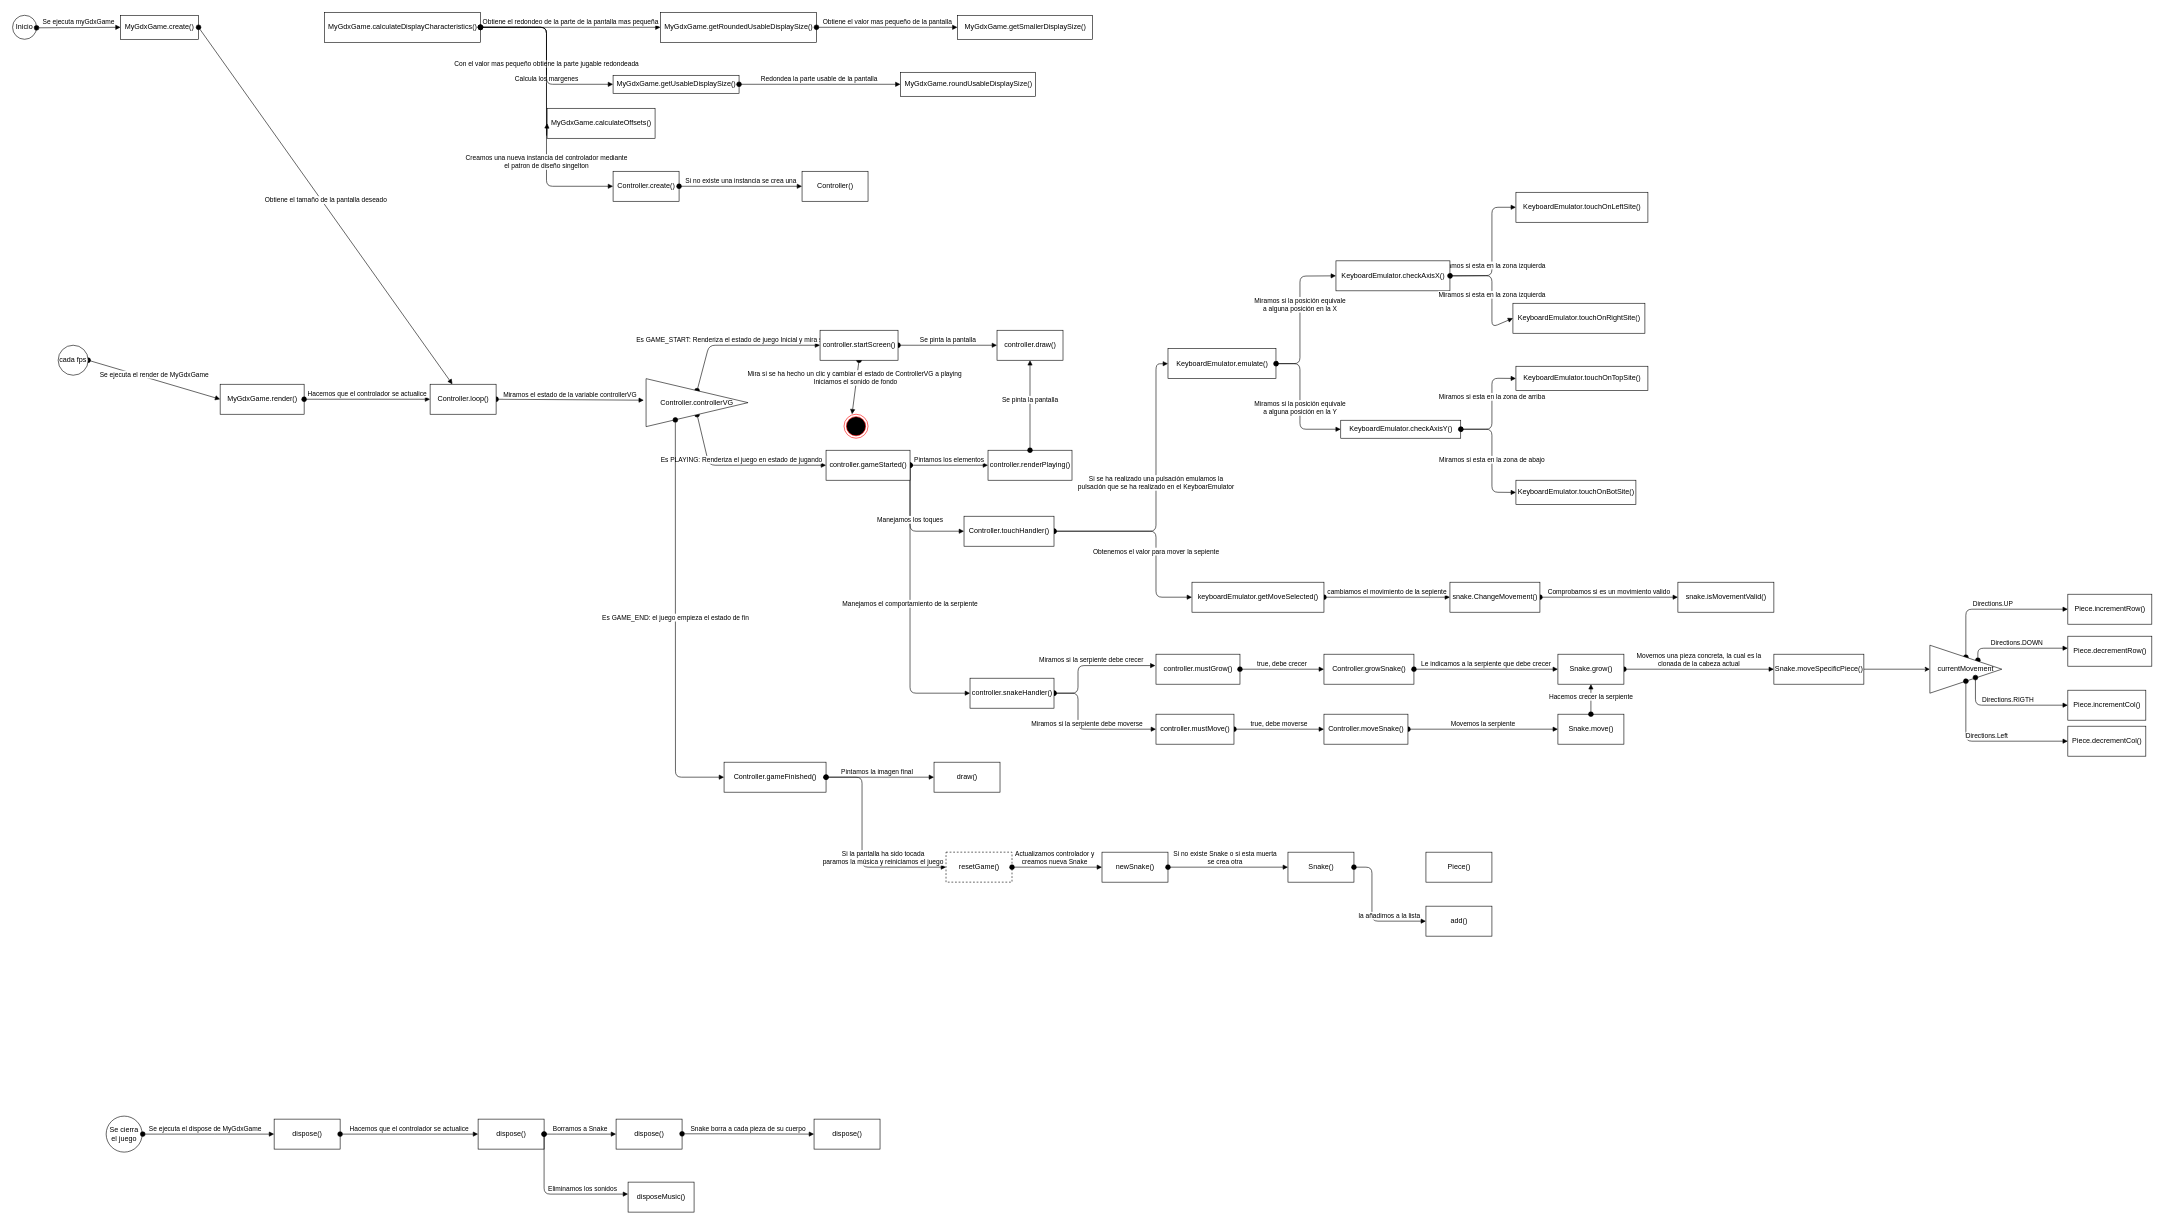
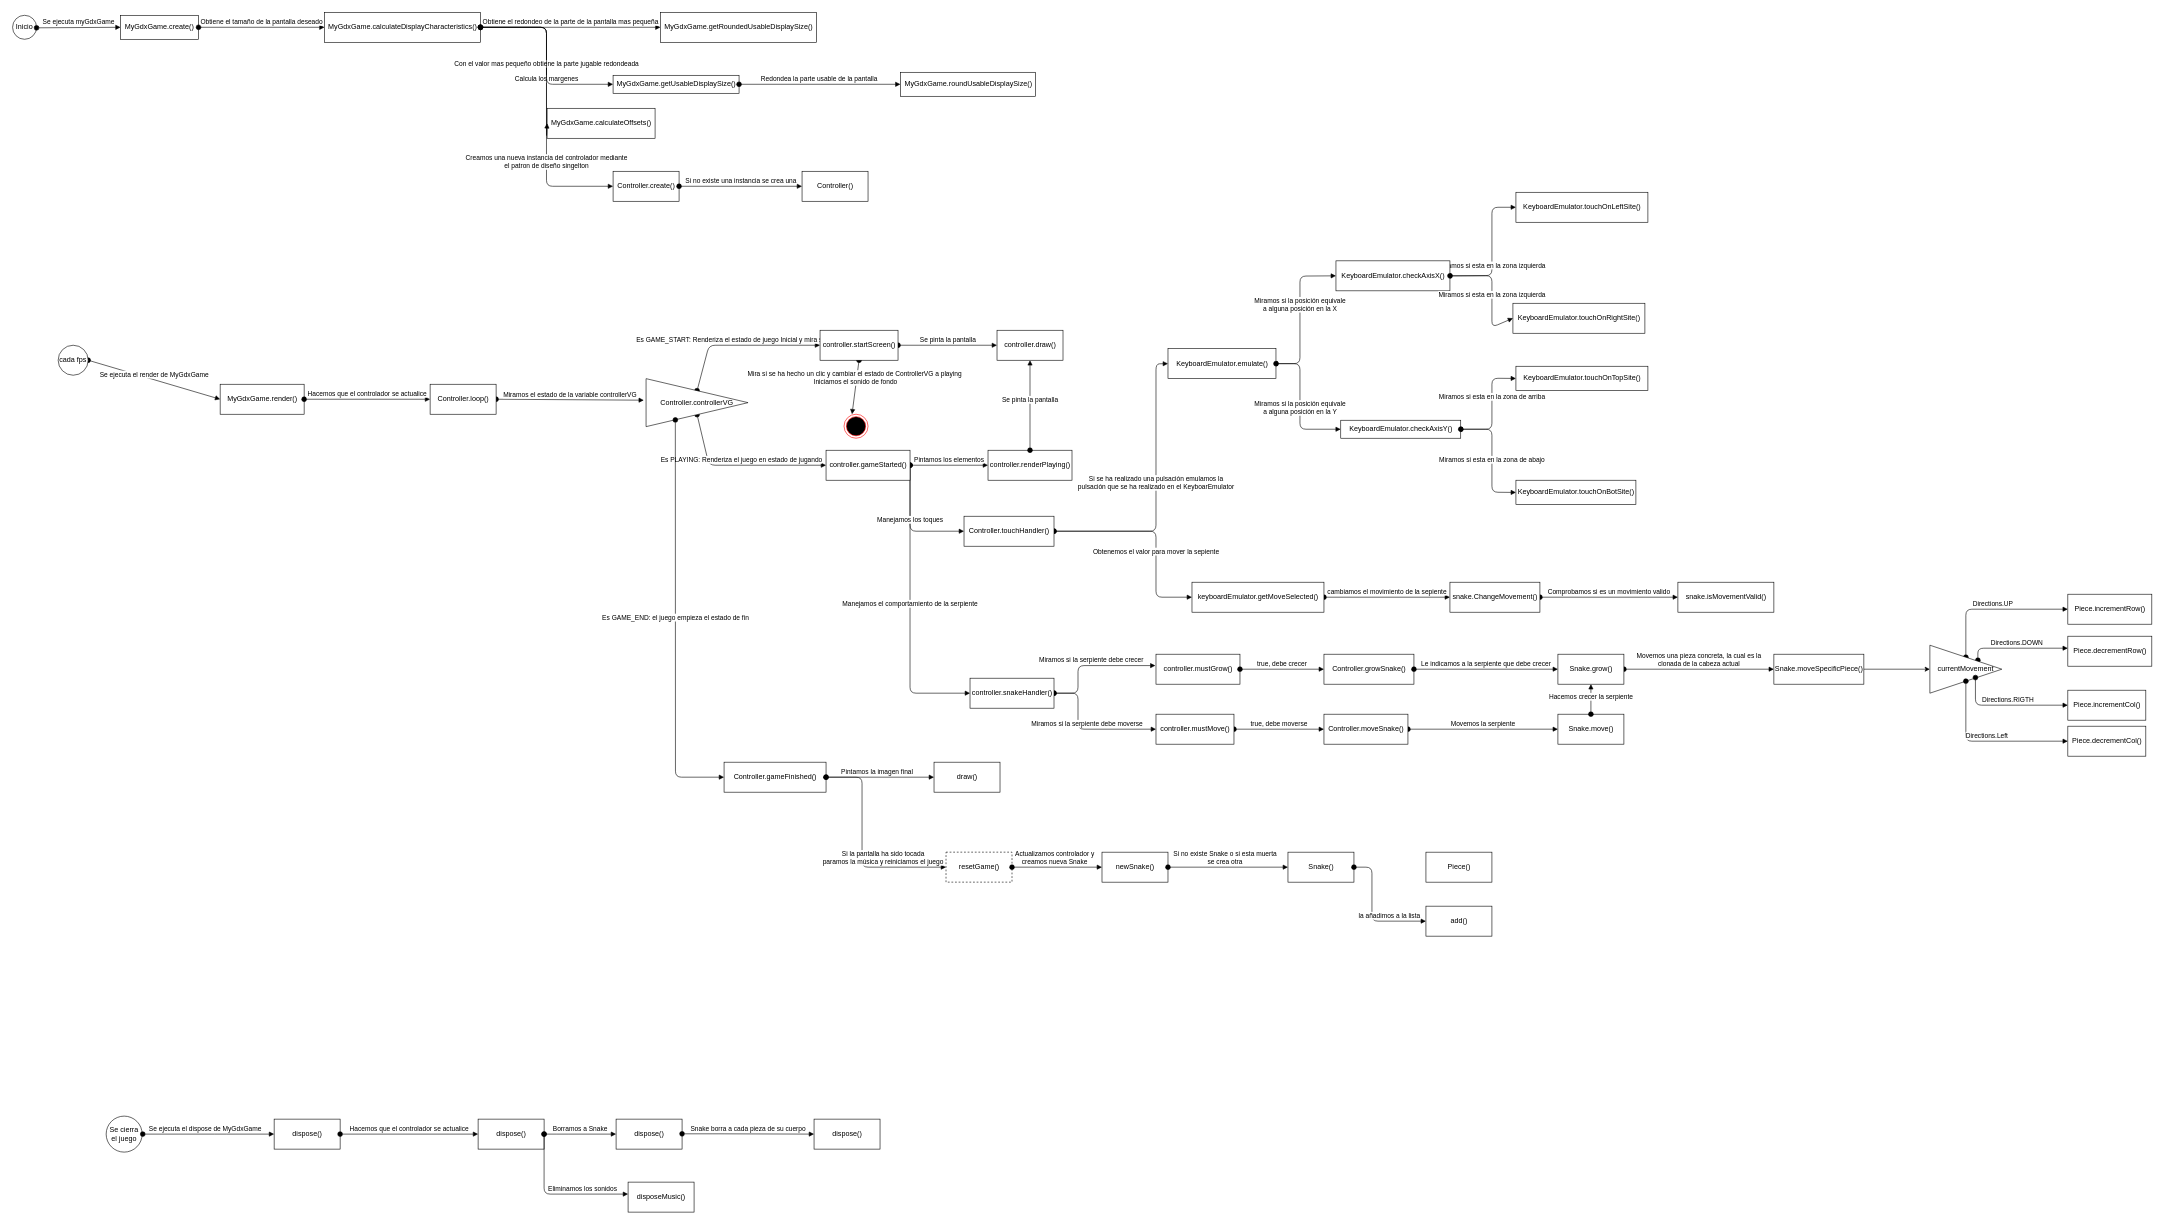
edge "MyGdxGame.getRoundedUsableDisplaySize()" -- "MyGdxGame.getSmallerDisplaySize()": removed, label "Obtiene el valor mas pequeño de la pantalla"
node "MyGdxGame.getSmallerDisplaySize()": removed
edge "MyGdxGame.create()" -- "Controller.loop()": now "MyGdxGame.create()" -- "MyGdxGame.calculateDisplayCharacteristics()"
